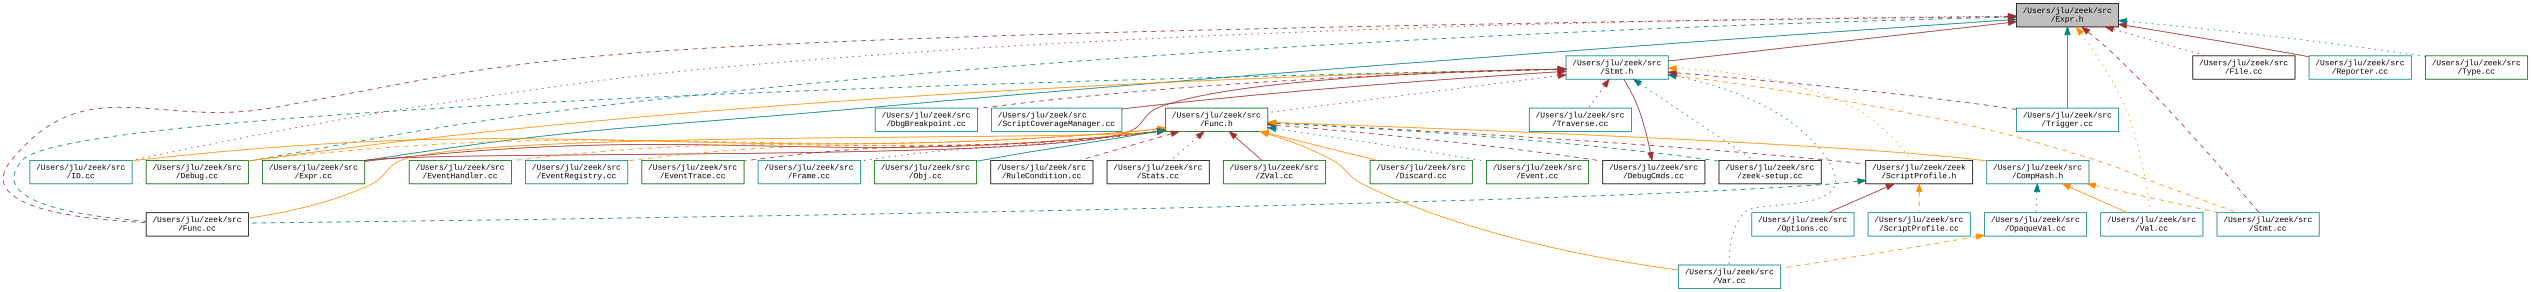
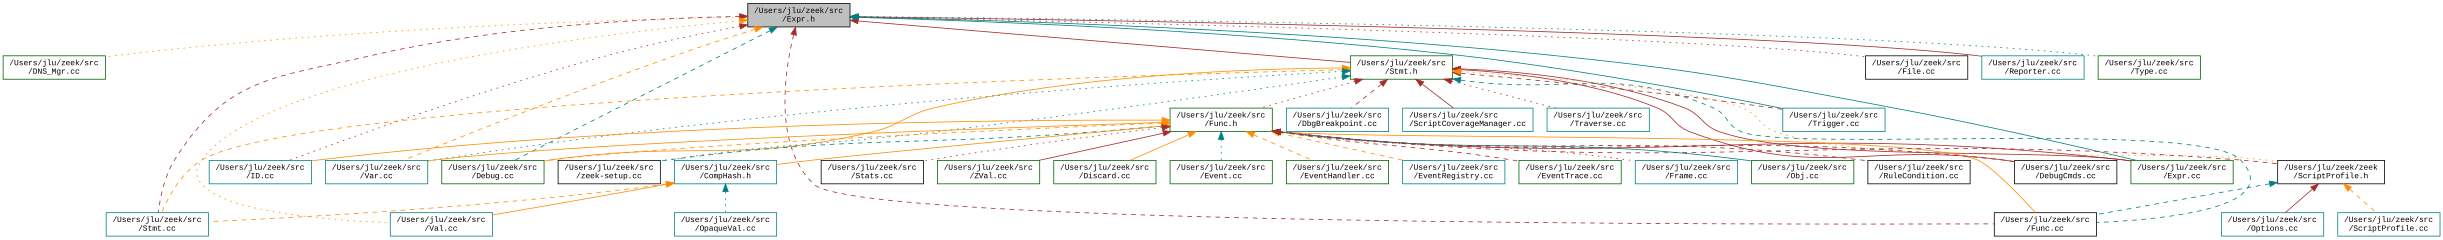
node "/Users/jlu/zeek/src /DNS_Mgr.cc": added
node "/Users/jlu/zeek/src /Stmt.h": color teal -> darkgreen
edge "/Users/jlu/zeek/src /Stmt.h" -> "/Users/jlu/zeek/src /DebugCmds.cc": reversed
edge "/Users/jlu/zeek/src /Var.cc" -> "/Users/jlu/zeek/src /OpaqueVal.cc": now "/Users/jlu/zeek/src /Var.cc" -> "/Users/jlu/zeek/src /Expr.h"
